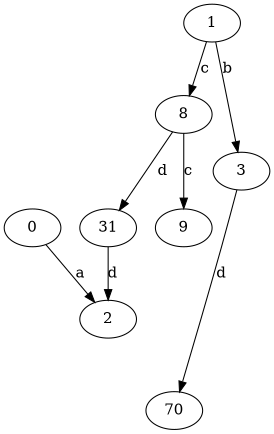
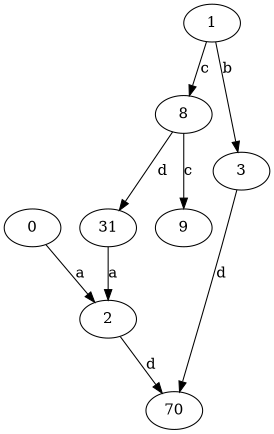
edge "31" -> "2": label "d" -> "a"
edge "2" -> "70": added, label "d"
